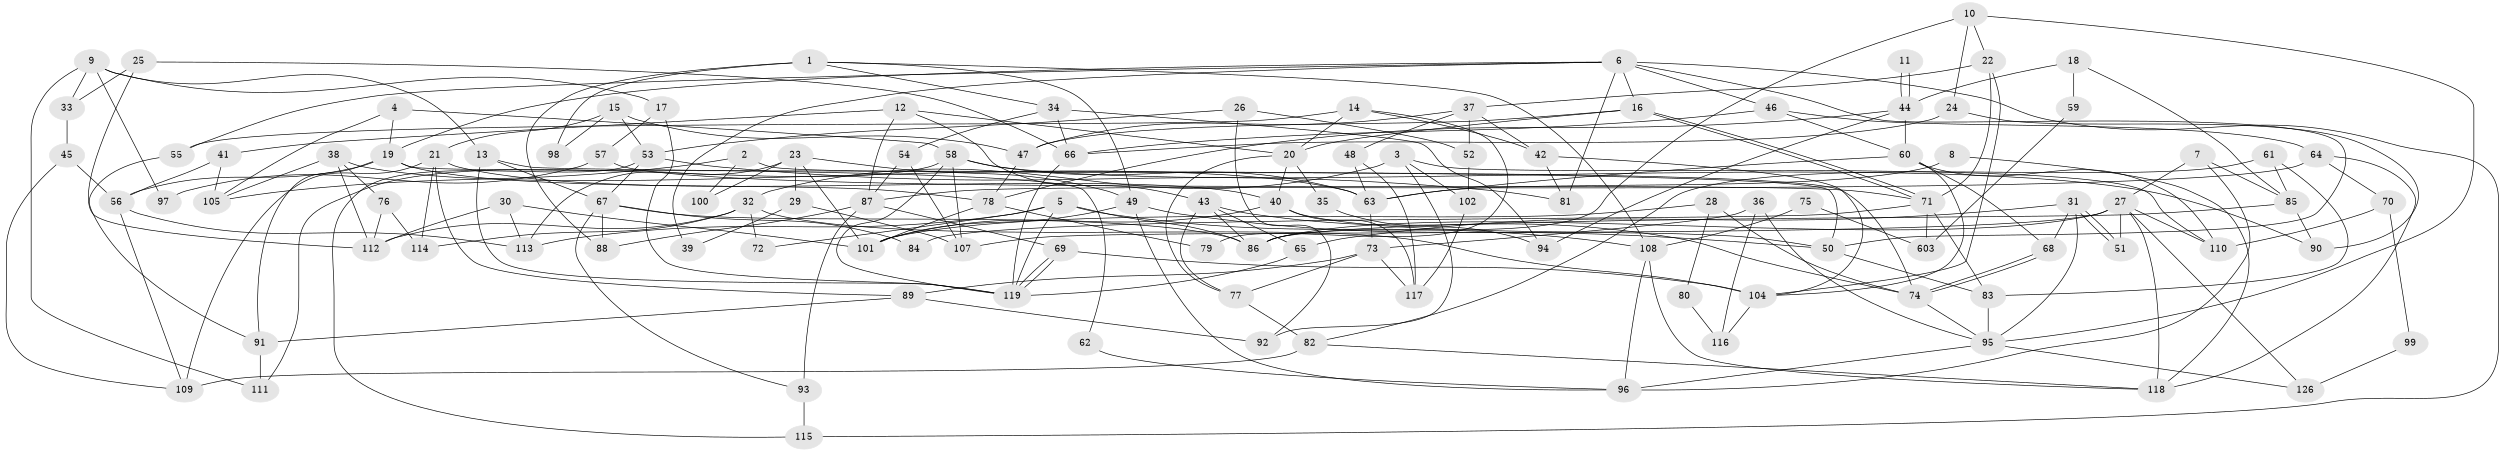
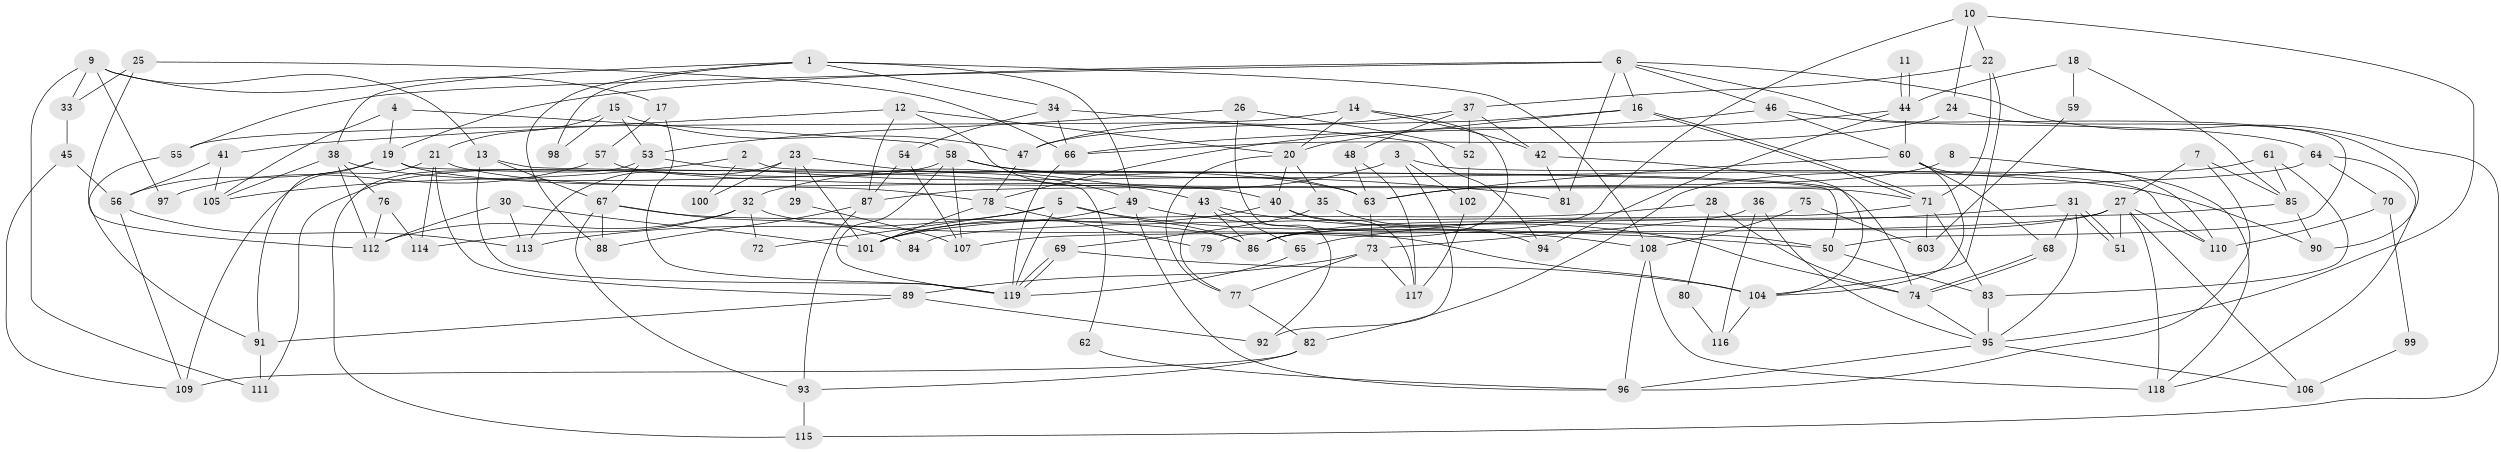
edge "1" -- "38": added
edge "87" -- "69": now "35" -- "69"
node "39": removed
edge "82" -- "118": now "82" -- "93"
node "126": label "126" -> "106"
